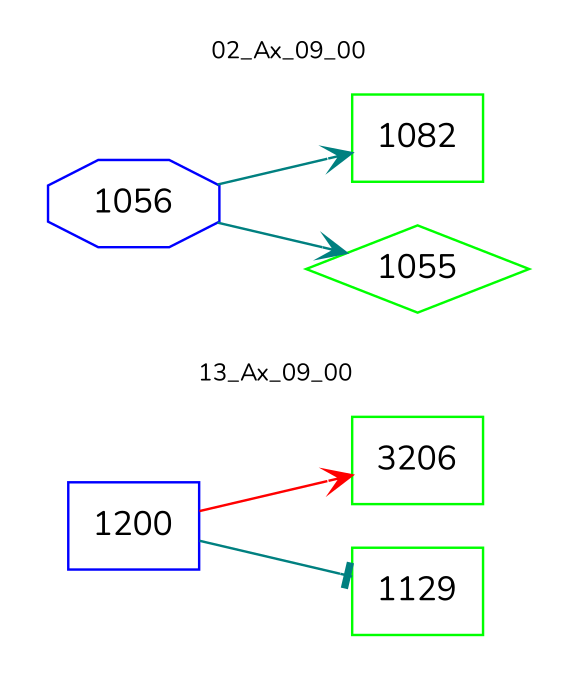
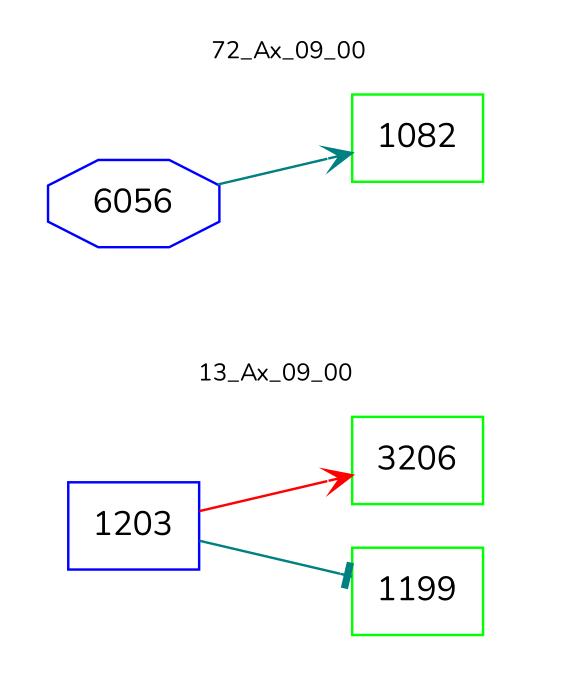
cluster "02_Ax_09_00": label "02_Ax_09_00" -> "72_Ax_09_00"
node "1056": label "1056" -> "6056"
node "1055": removed
node "1200": label "1200" -> "1203"
node "1129": label "1129" -> "1199"
